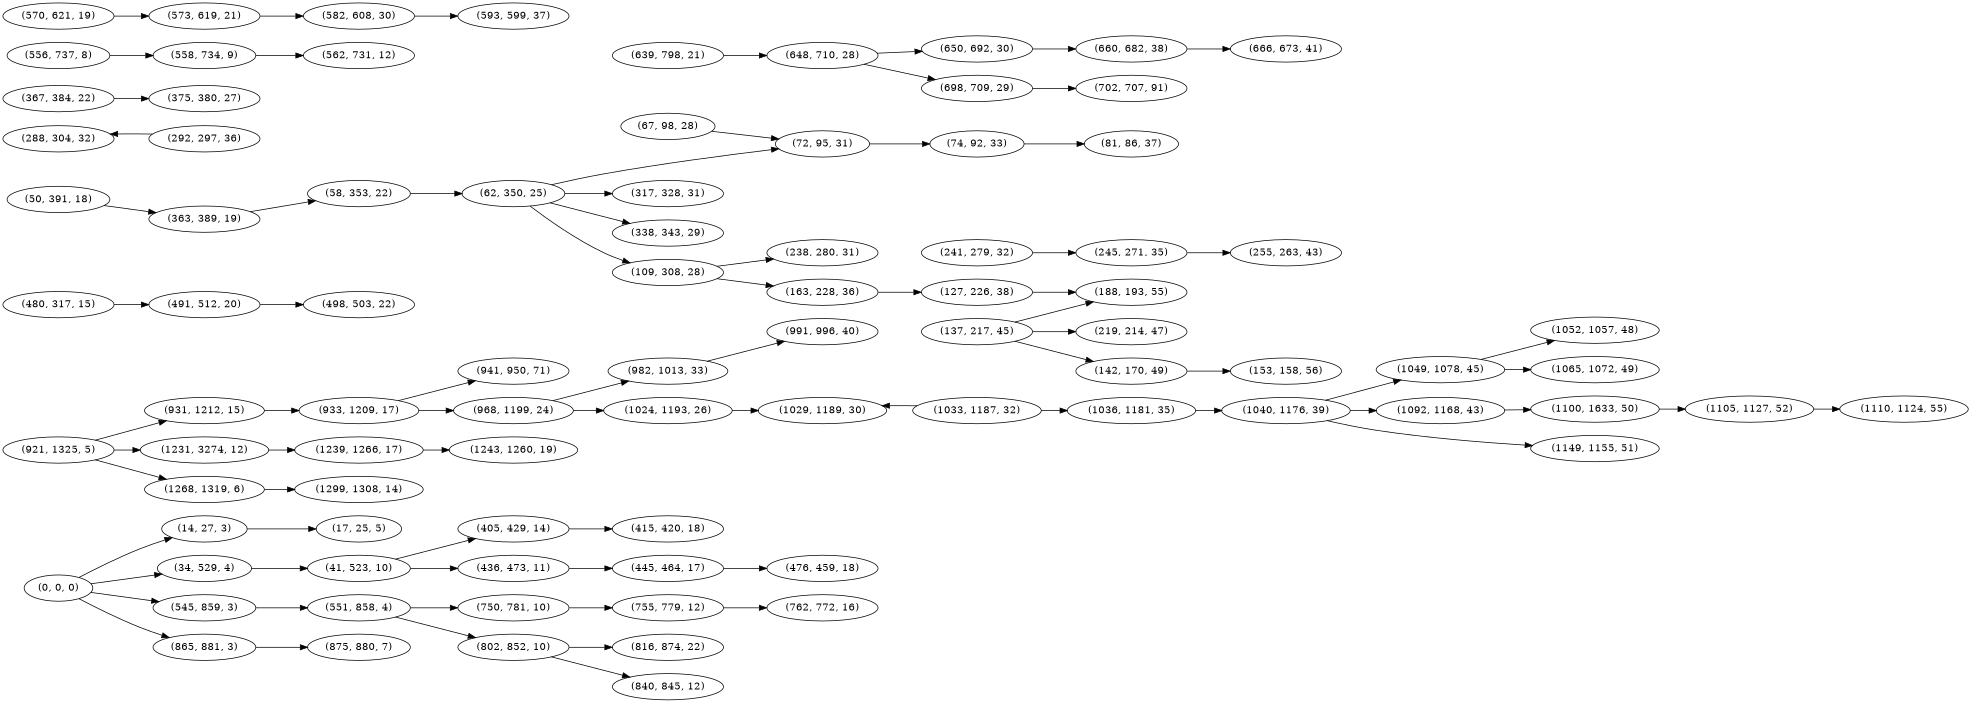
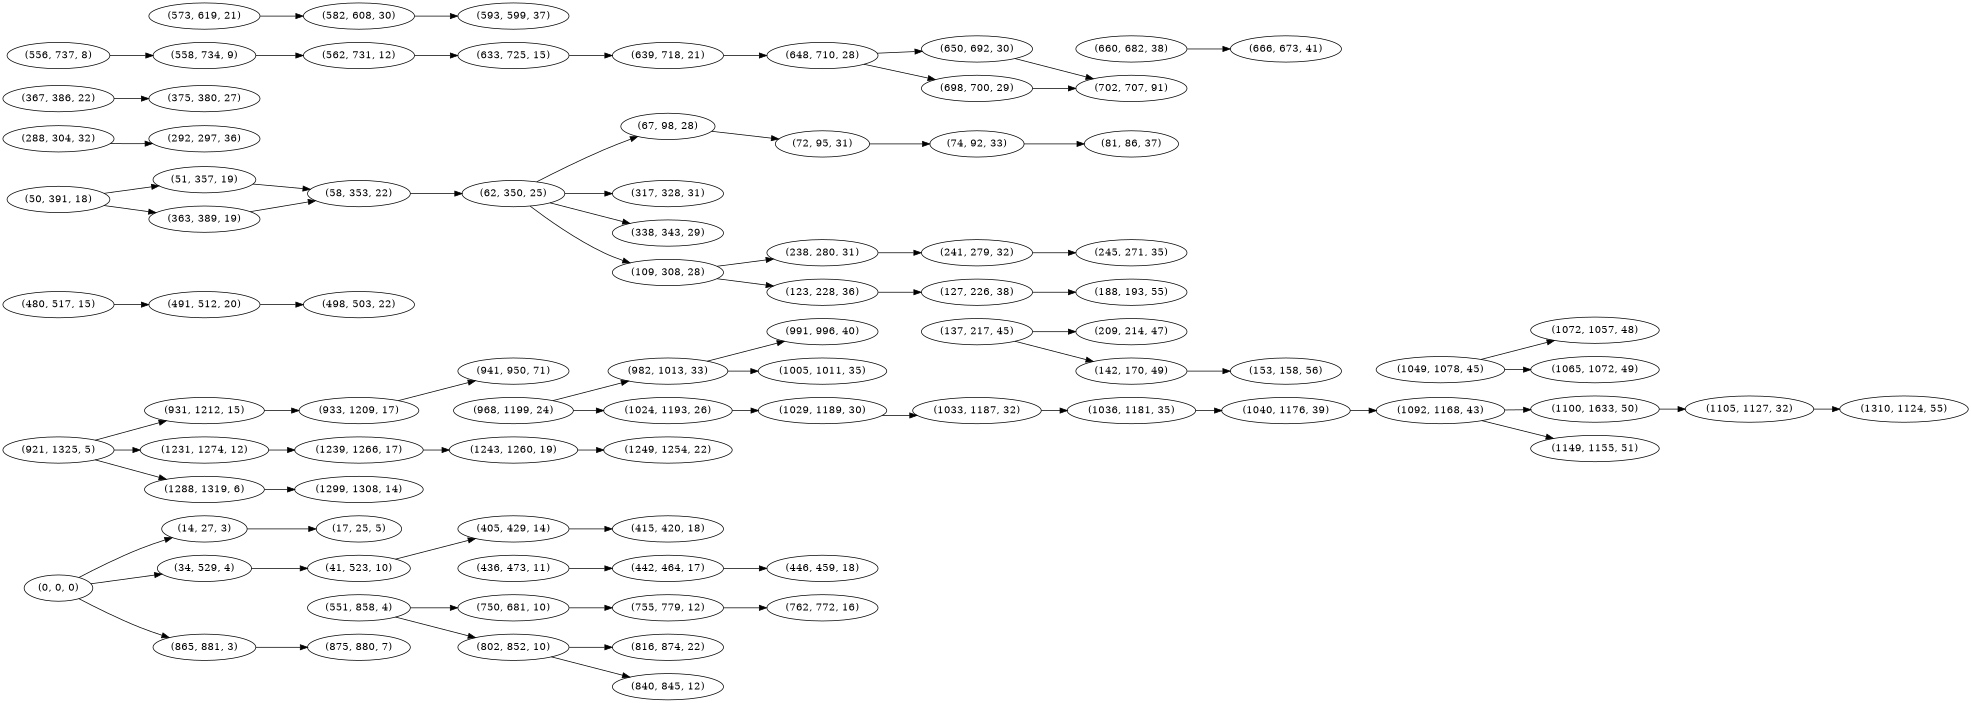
node "(570, 621, 19)": removed
edge "(650, 692, 30)" -> "(660, 682, 38)": now "(650, 692, 30)" -> "(702, 707, 91)"
node "(633, 725, 15)": added
node "(639, 798, 21)": label "(639, 798, 21)" -> "(639, 718, 21)"
node "(698, 709, 29)": label "(698, 709, 29)" -> "(698, 700, 29)"
node "(367, 384, 22)": label "(367, 384, 22)" -> "(367, 386, 22)"
edge "(292, 297, 36)" -> "(288, 304, 32)": reversed
edge "(62, 350, 25)" -> "(72, 95, 31)": now "(62, 350, 25)" -> "(67, 98, 28)"
node "(51, 357, 19)": added
edge "(238, 280, 31)" -> "(241, 279, 32)": added
node "(255, 263, 43)": removed
node "(163, 228, 36)": label "(163, 228, 36)" -> "(123, 228, 36)"
node "(480, 317, 15)": label "(480, 317, 15)" -> "(480, 517, 15)"
edge "(137, 217, 45)" -> "(188, 193, 55)": removed
node "(1052, 1057, 48)": label "(1052, 1057, 48)" -> "(1072, 1057, 48)"
node "(219, 214, 47)": label "(219, 214, 47)" -> "(209, 214, 47)"
node "(1005, 1011, 35)": added
edge "(1040, 1176, 39)" -> "(1049, 1078, 45)": removed
edge "(1033, 1187, 32)" -> "(1029, 1189, 30)": reversed
node "(1105, 1127, 52)": label "(1105, 1127, 52)" -> "(1105, 1127, 32)"
node "(1110, 1124, 55)": label "(1110, 1124, 55)" -> "(1310, 1124, 55)"
edge "(933, 1209, 17)" -> "(968, 1199, 24)": removed
edge "(1040, 1176, 39)" -> "(1149, 1155, 51)": now "(1092, 1168, 43)" -> "(1149, 1155, 51)"
node "(1231, 3274, 12)": label "(1231, 3274, 12)" -> "(1231, 1274, 12)"
node "(1249, 1254, 22)": added
node "(1268, 1319, 6)": label "(1268, 1319, 6)" -> "(1288, 1319, 6)"
edge "(41, 523, 10)" -> "(436, 473, 11)": removed
node "(445, 464, 17)": label "(445, 464, 17)" -> "(442, 464, 17)"
node "(476, 459, 18)": label "(476, 459, 18)" -> "(446, 459, 18)"
node "(545, 859, 3)": removed
node "(750, 781, 10)": label "(750, 781, 10)" -> "(750, 681, 10)"
